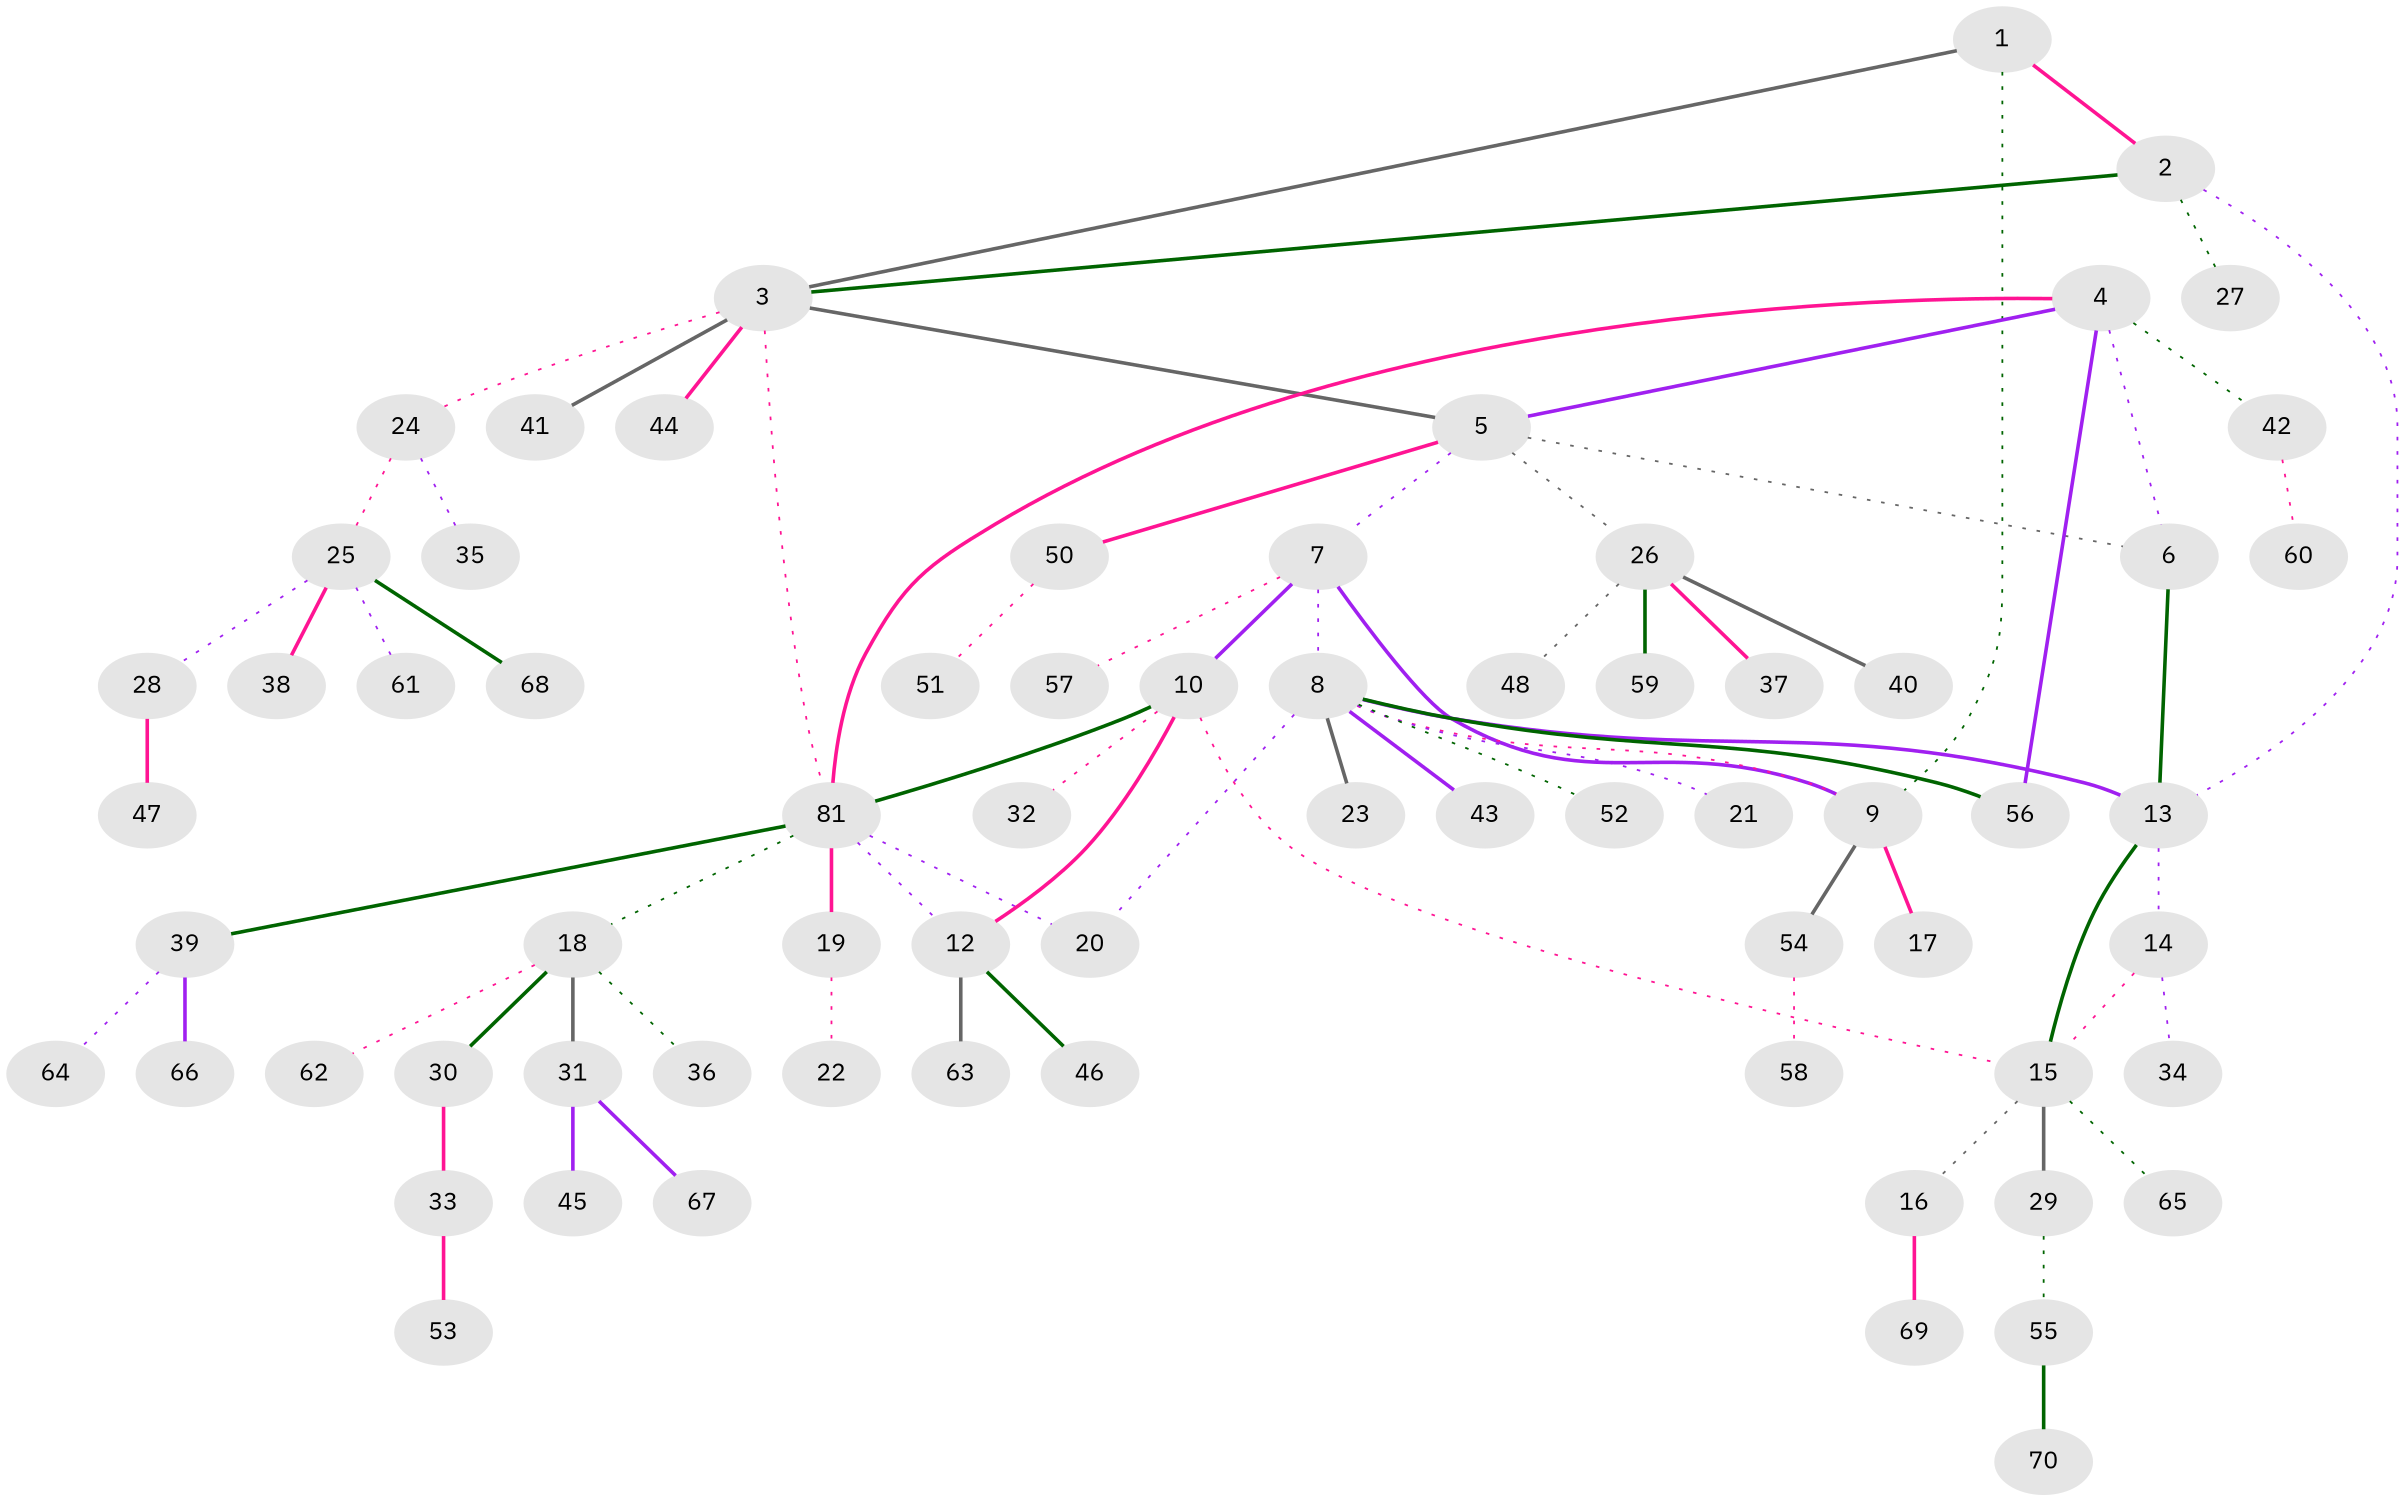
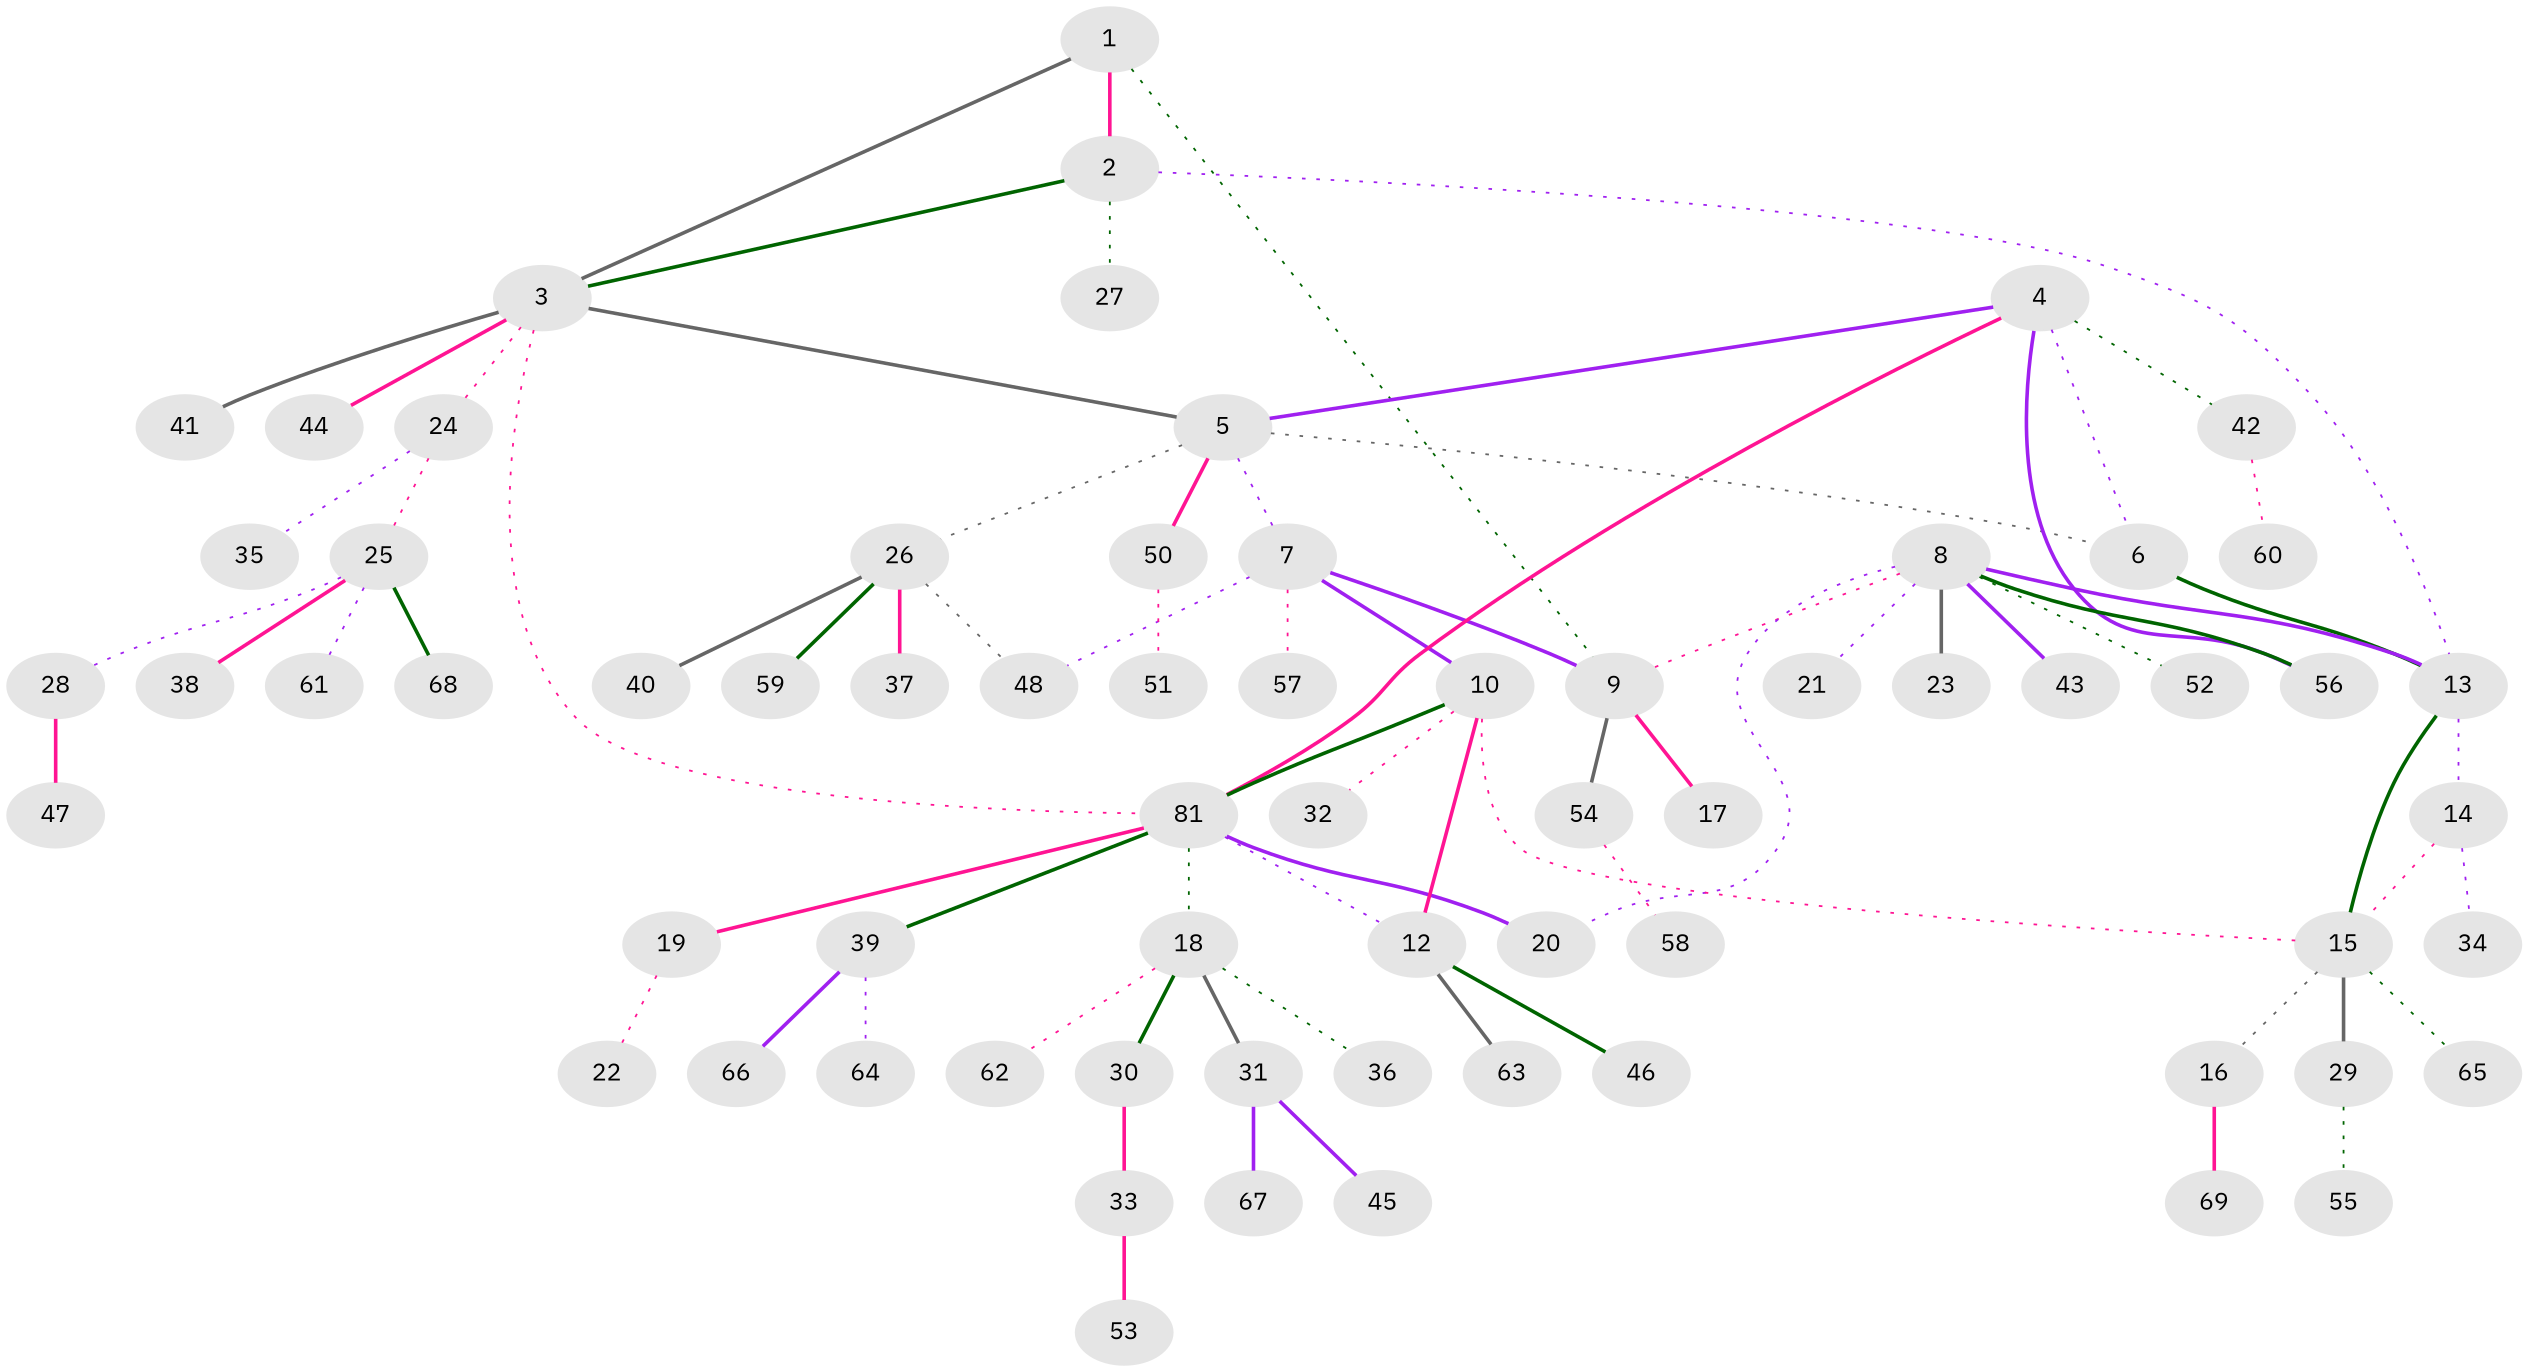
edge "7" -- "8": now "7" -- "48"
edge "81" -- "20": style dotted -> bold
node "70": removed
